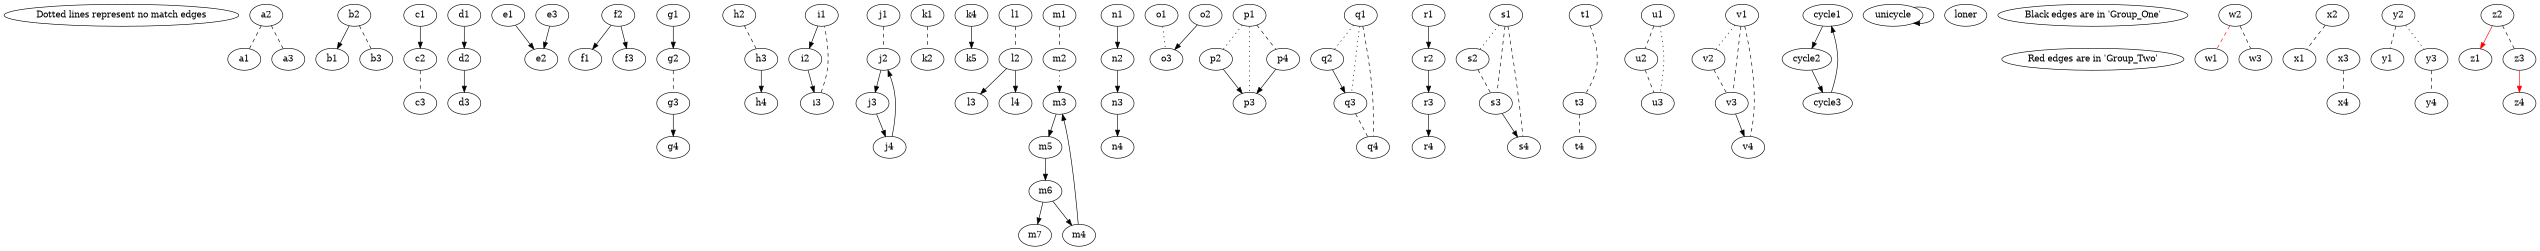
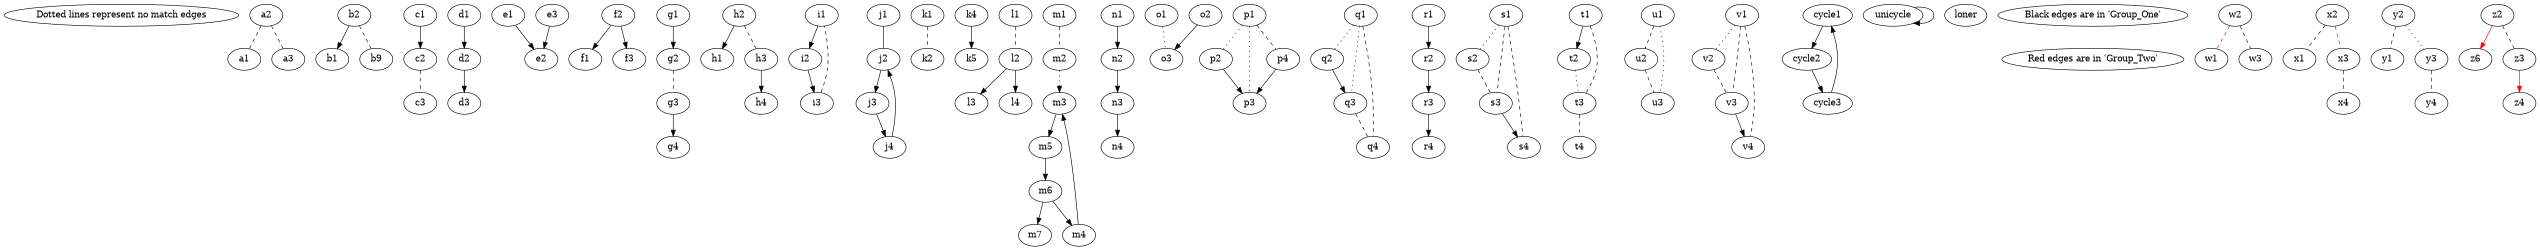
edge "j1" -- "j2": style dashed -> solid
edge "x2" -- "x3": added
node "b3": label "b3" -> "b9"
node "h1": added
node "t2": added
node "z1": label "z1" -> "z6"
